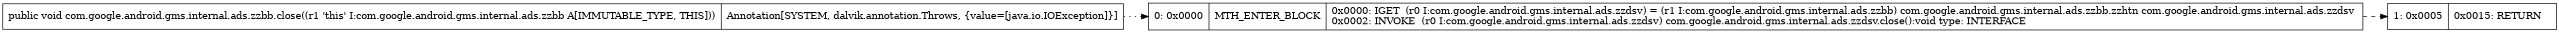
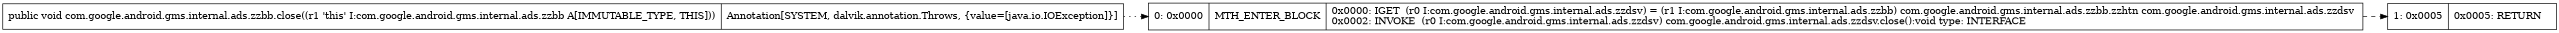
node "1: 0x0005": text "0x0015: RETURN" -> "0x0005: RETURN"
